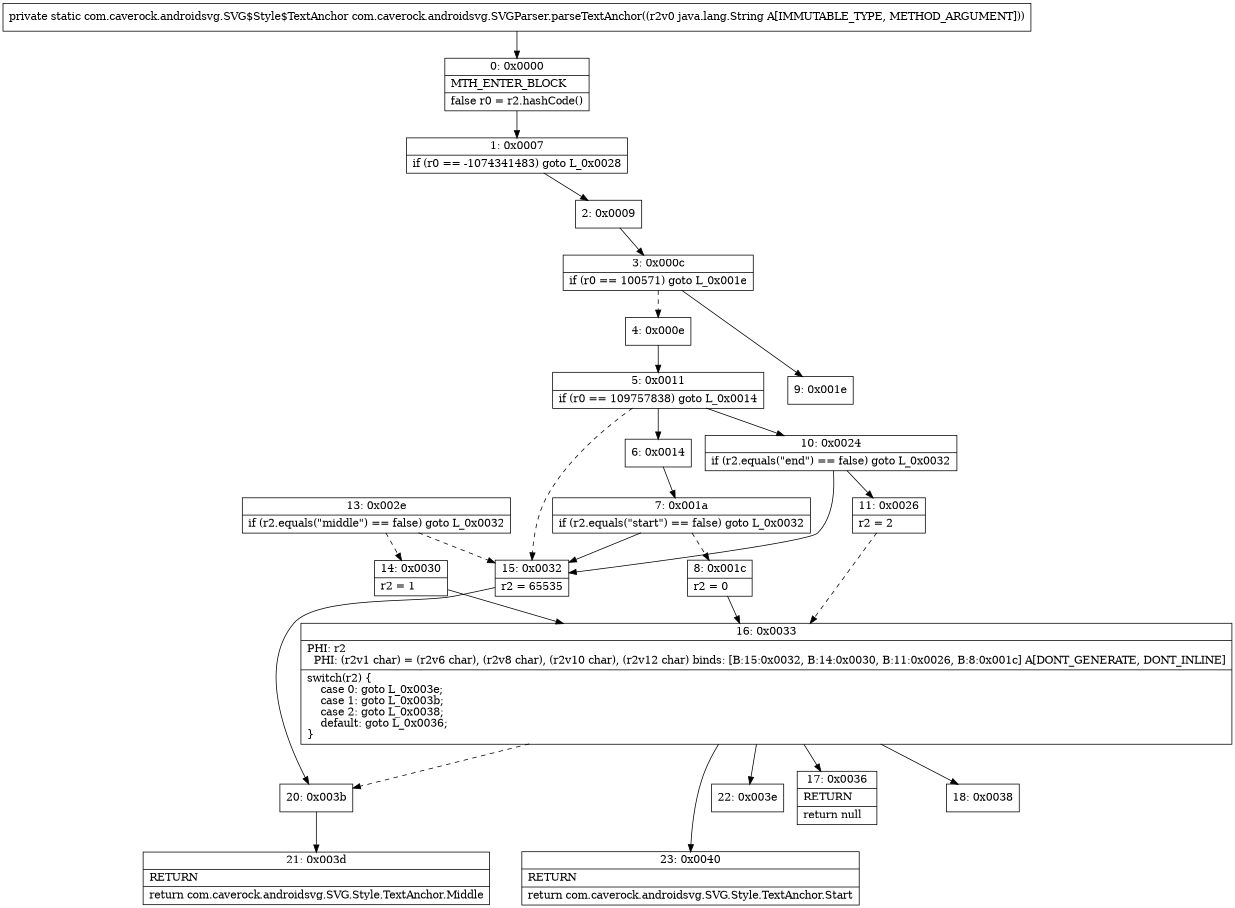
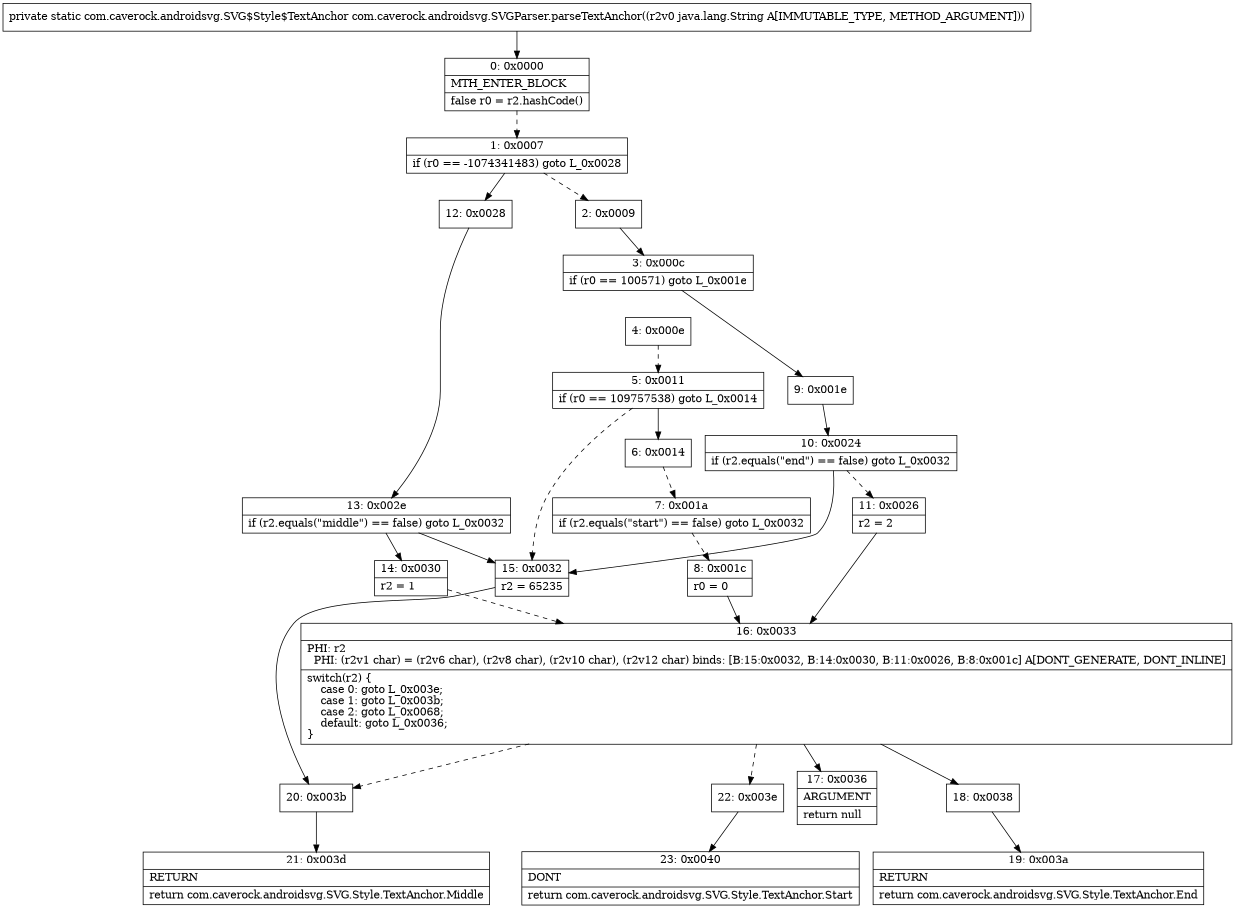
edge "0: 0x0000" -> "1: 0x0007": style solid -> dashed
edge "1: 0x0007" -> "2: 0x0009": style solid -> dashed
node "12: 0x0028": added
edge "3: 0x000c" -> "4: 0x000e": removed
edge "4: 0x000e" -> "5: 0x0011": style solid -> dashed
node "5: 0x0011": text "if (r0 == 109757838) goto L_0x0014" -> "if (r0 == 109757538) goto L_0x0014"
edge "5: 0x0011" -> "10: 0x0024": now "9: 0x001e" -> "10: 0x0024"
edge "6: 0x0014" -> "7: 0x001a": style solid -> dashed
edge "10: 0x0024" -> "11: 0x0026": style solid -> dashed
edge "13: 0x002e" -> "14: 0x0030": style dashed -> solid
edge "13: 0x002e" -> "15: 0x0032": style dashed -> solid
edge "7: 0x001a" -> "15: 0x0032": removed
edge "11: 0x0026" -> "16: 0x0033": style dashed -> solid
node "15: 0x0032": text "r2 = 65535" -> "r2 = 65235"
node "8: 0x001c": text "r2 = 0" -> "r0 = 0"
edge "14: 0x0030" -> "16: 0x0033": style solid -> dashed
node "16: 0x0033": text "case 2: goto L_0x0038;" -> "case 2: goto L_0x0068;"
edge "16: 0x0033" -> "22: 0x003e": style solid -> dashed
edge "16: 0x0033" -> "23: 0x0040": now "22: 0x003e" -> "23: 0x0040"
node "17: 0x0036": text "RETURN" -> "ARGUMENT"
node "23: 0x0040": text "RETURN" -> "DONT"
node "19: 0x003a": added
